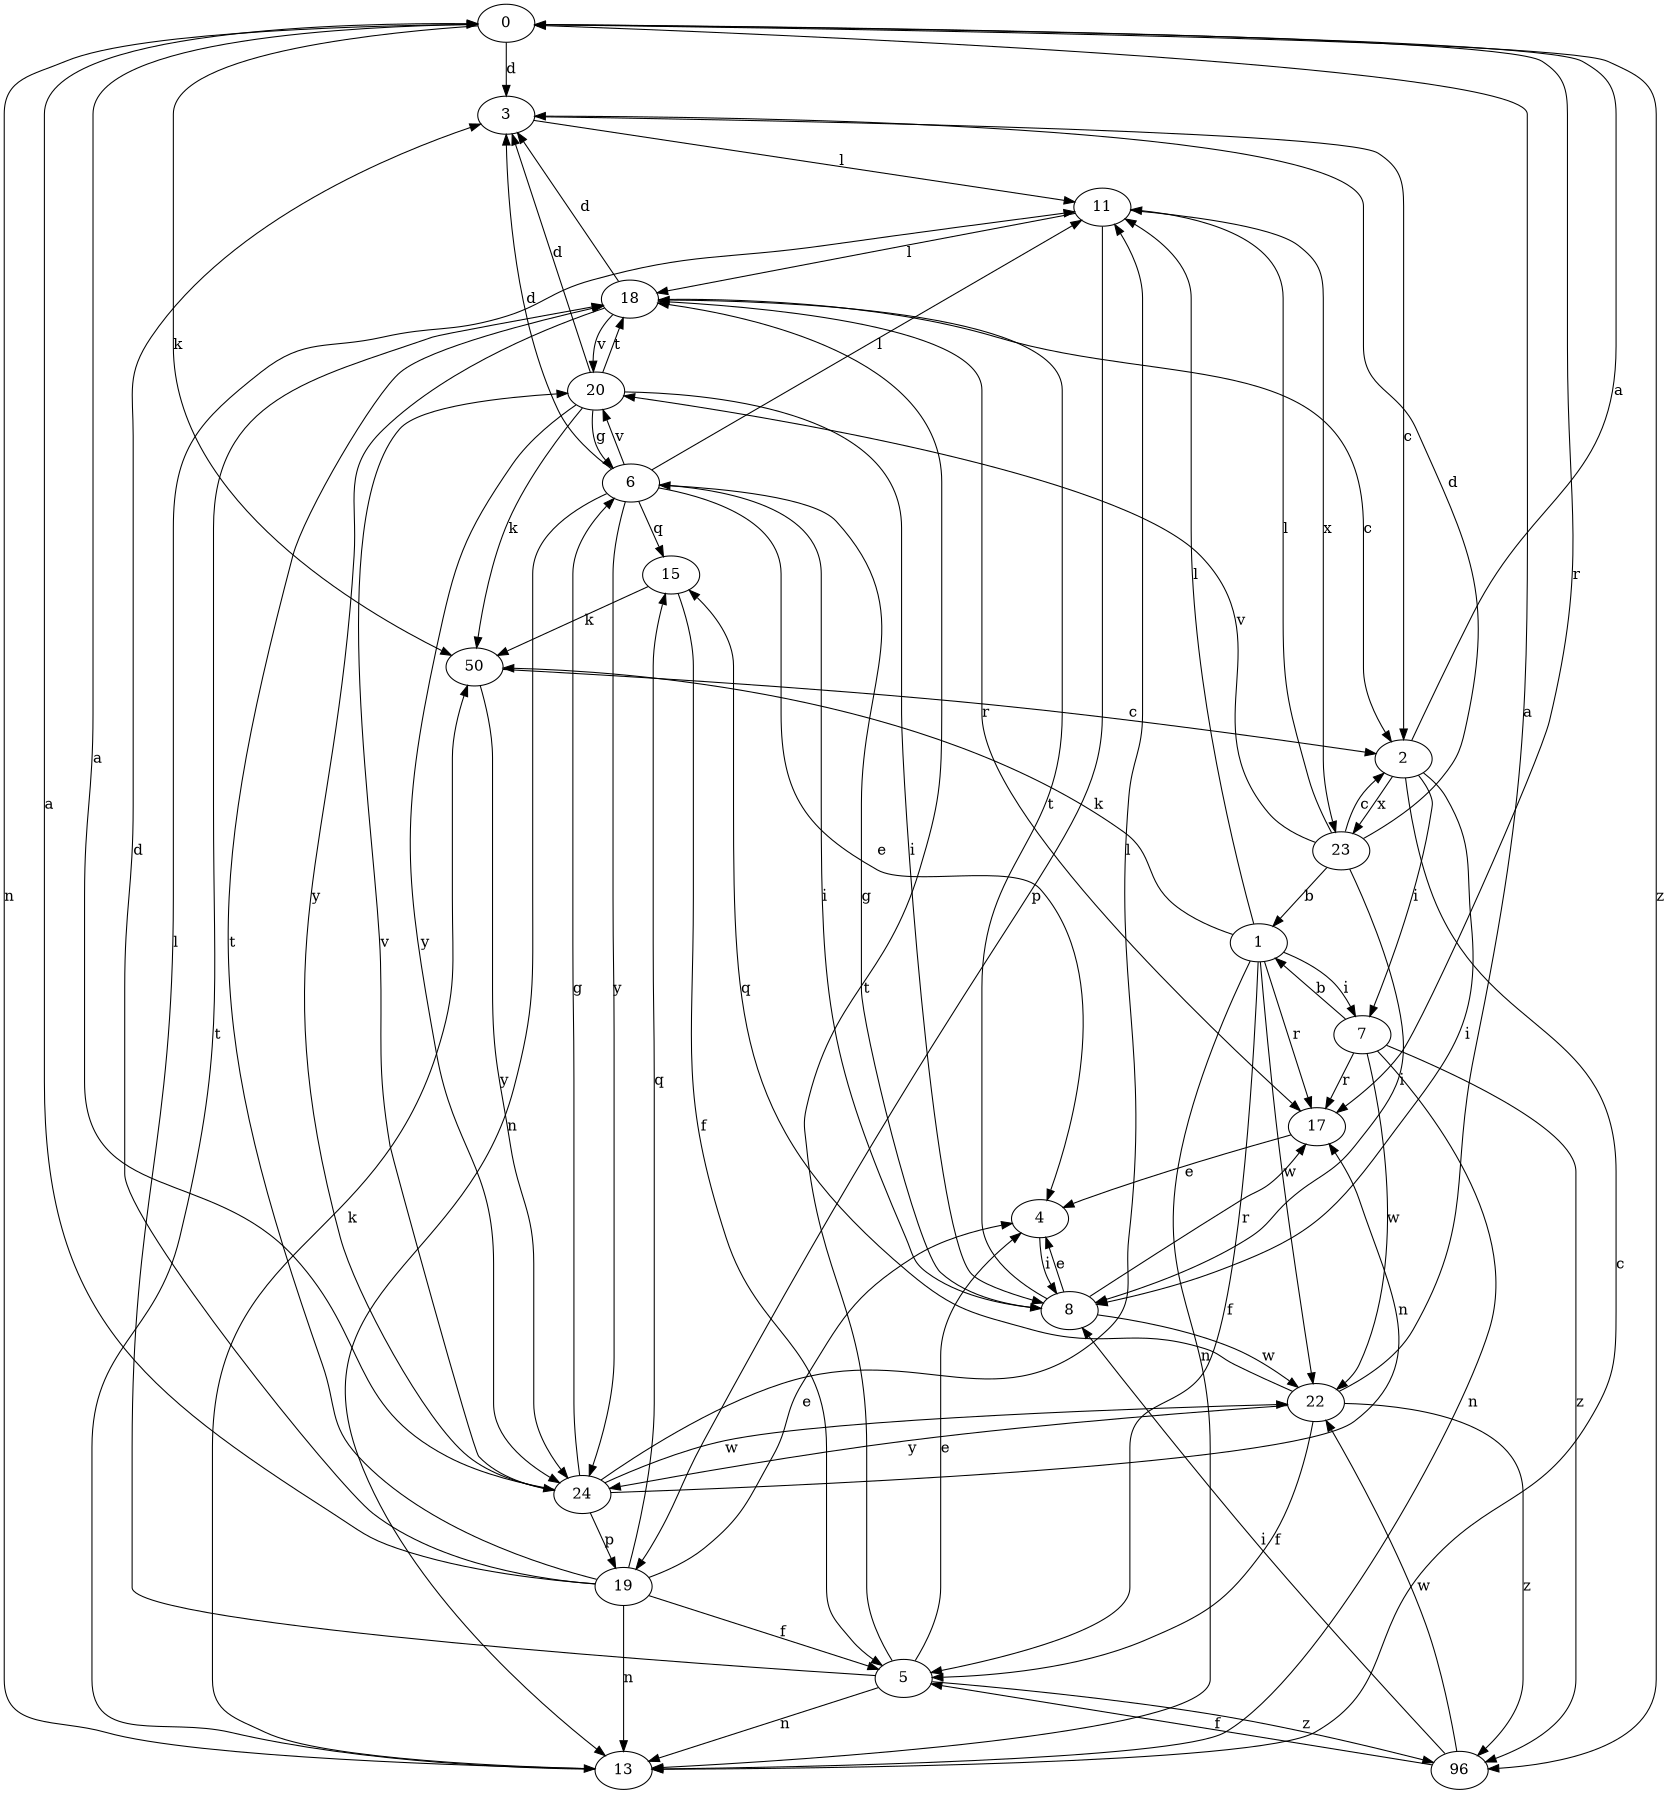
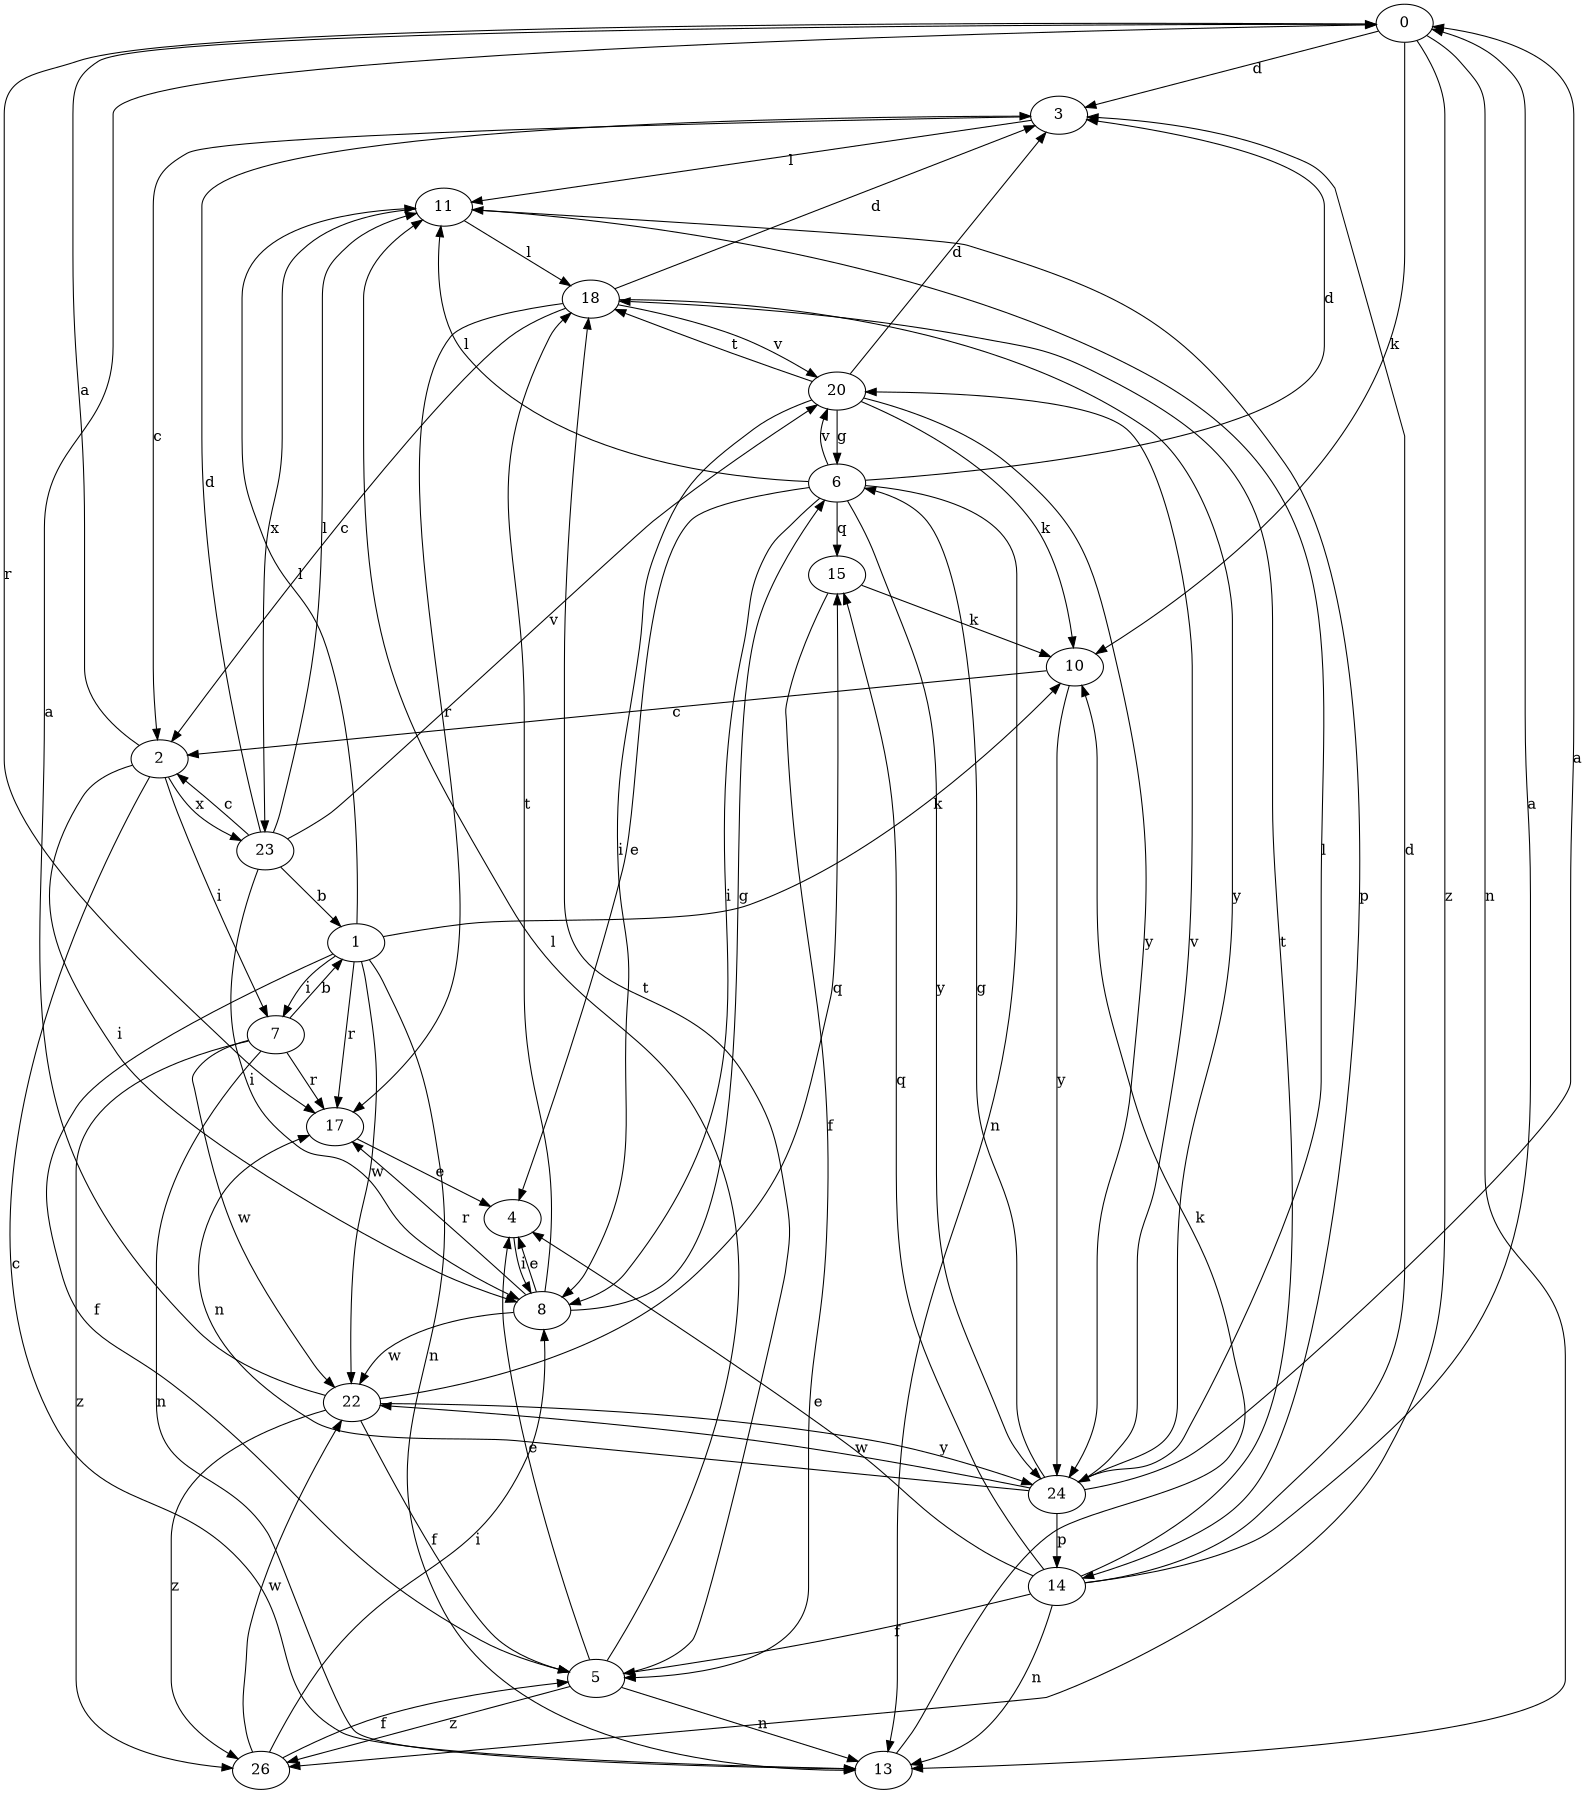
node "50": label "50" -> "10"
edge "13" -> "18": removed, label "t"
node "19": label "19" -> "14"
node "96": label "96" -> "26"
